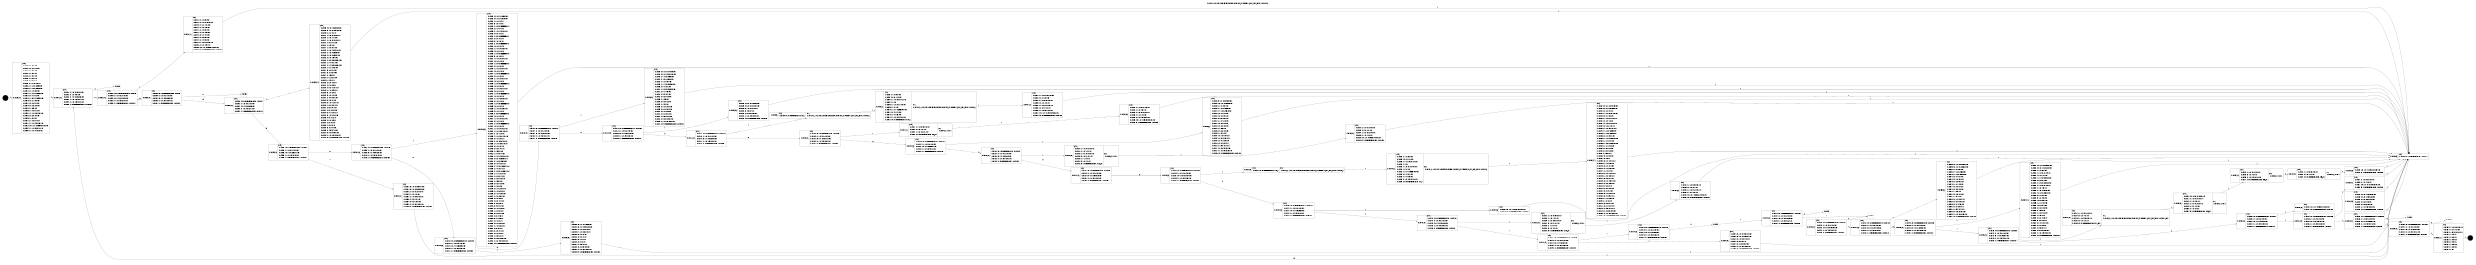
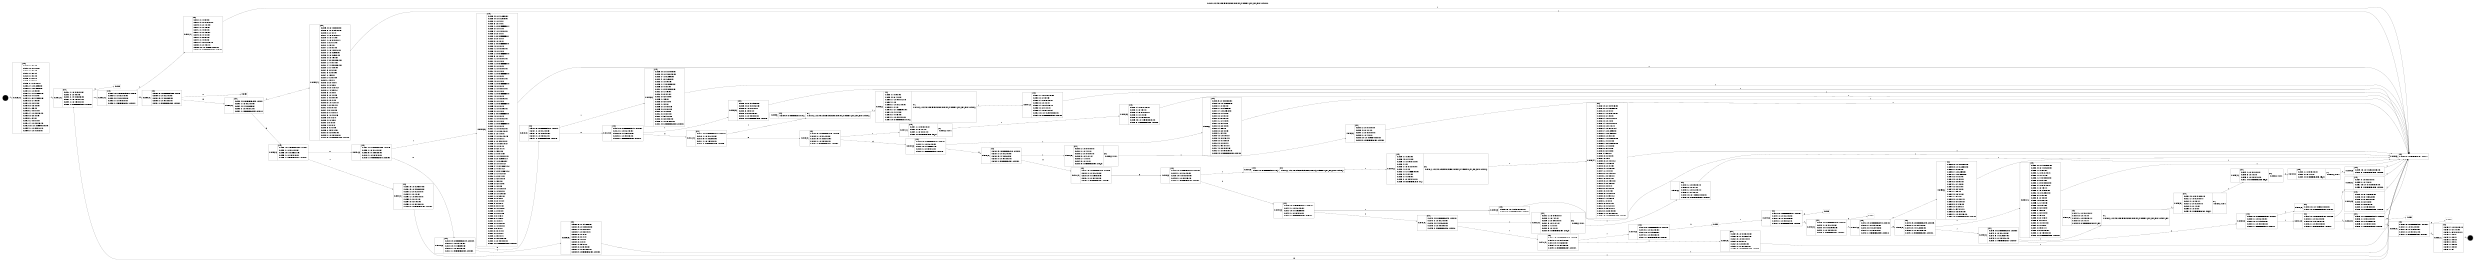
edge "0x4015a0 [28]" -> "0x401584 [28]": reversed
edge "0x40177c [28]" -> "0x401f84": now "0x40177c [28]" -> "0x401798 [28]"
